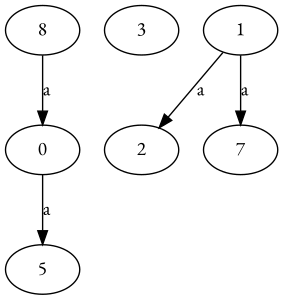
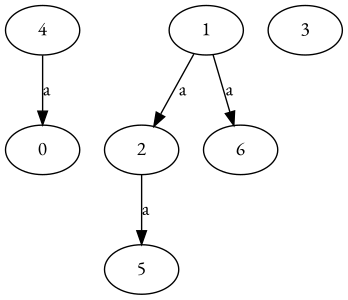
node "8": label "8" -> "4"
node "7": label "7" -> "6"
edge "0" -> "5": now "2" -> "5"
